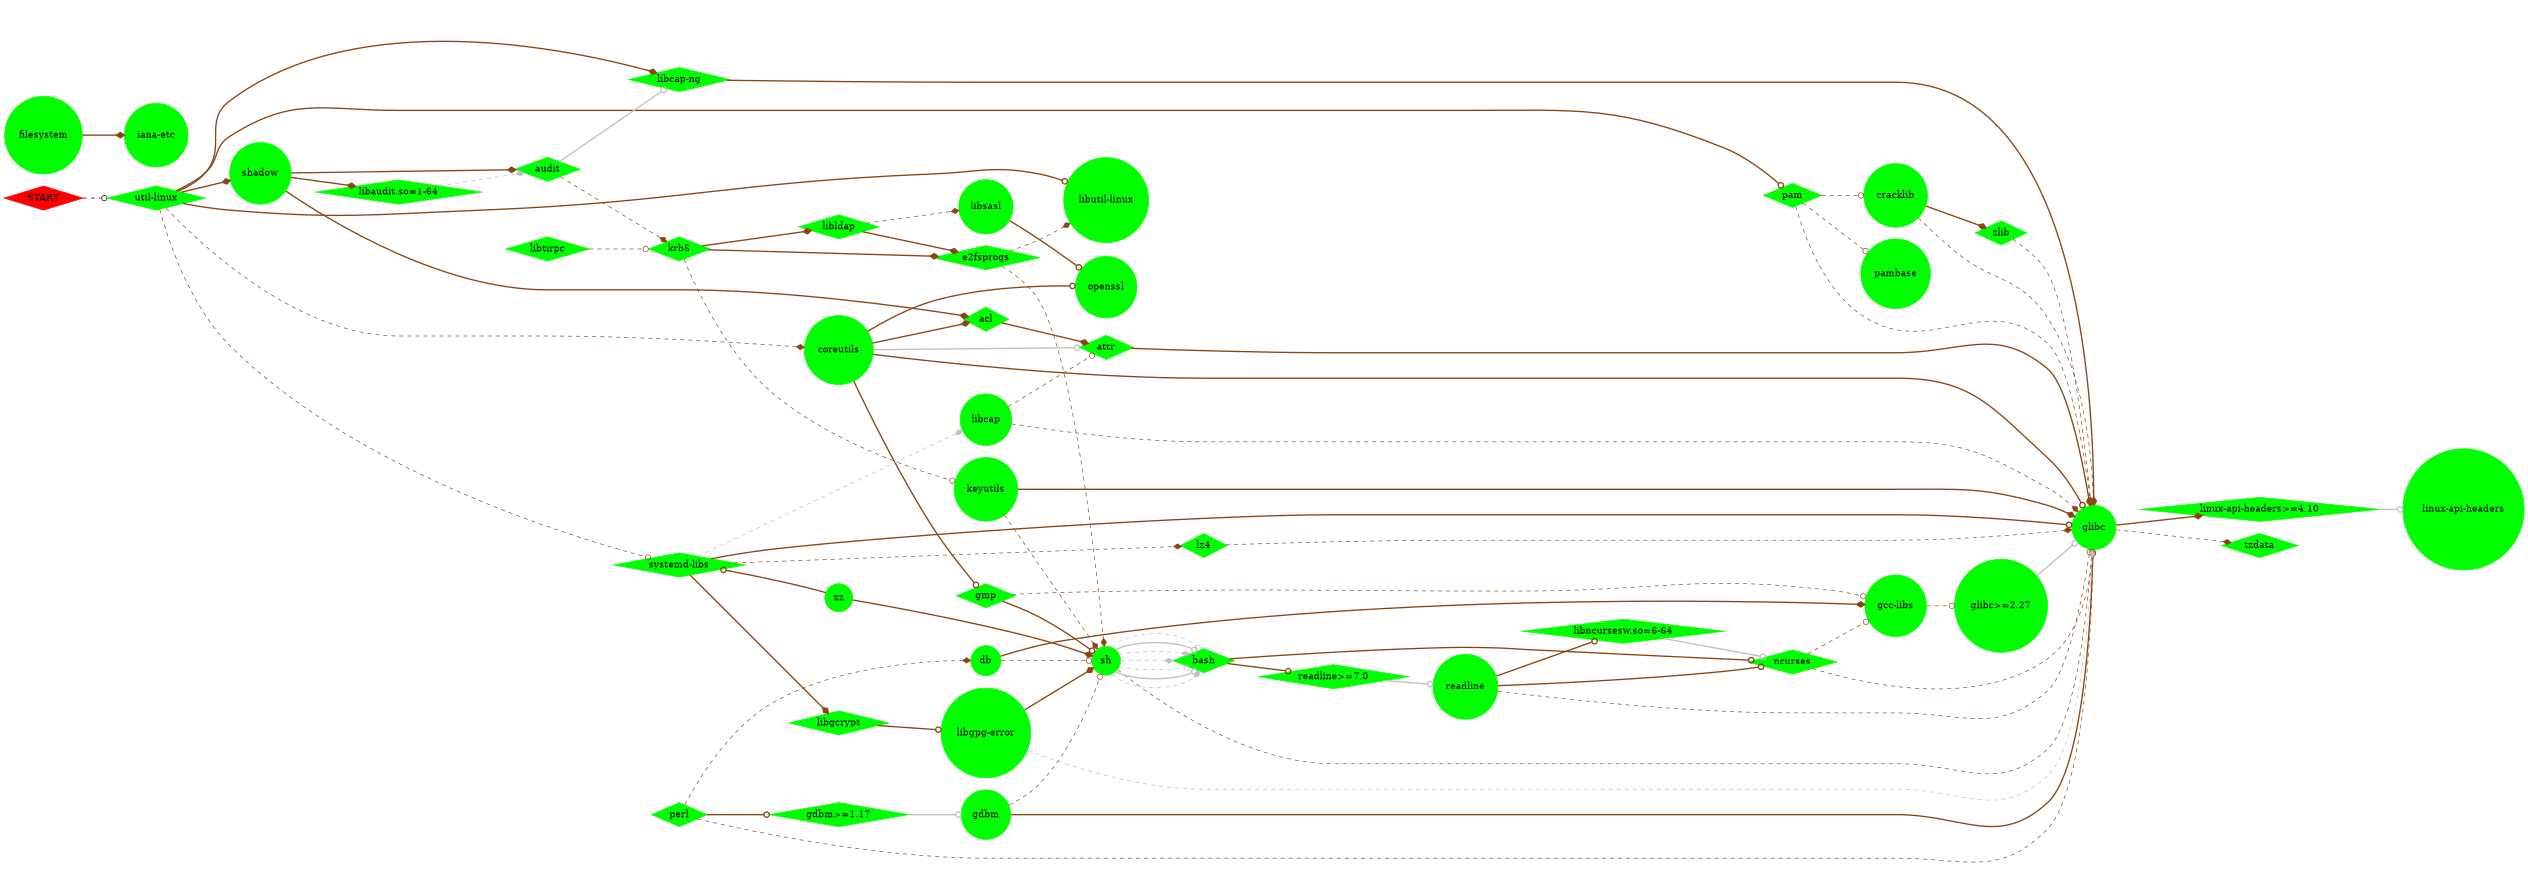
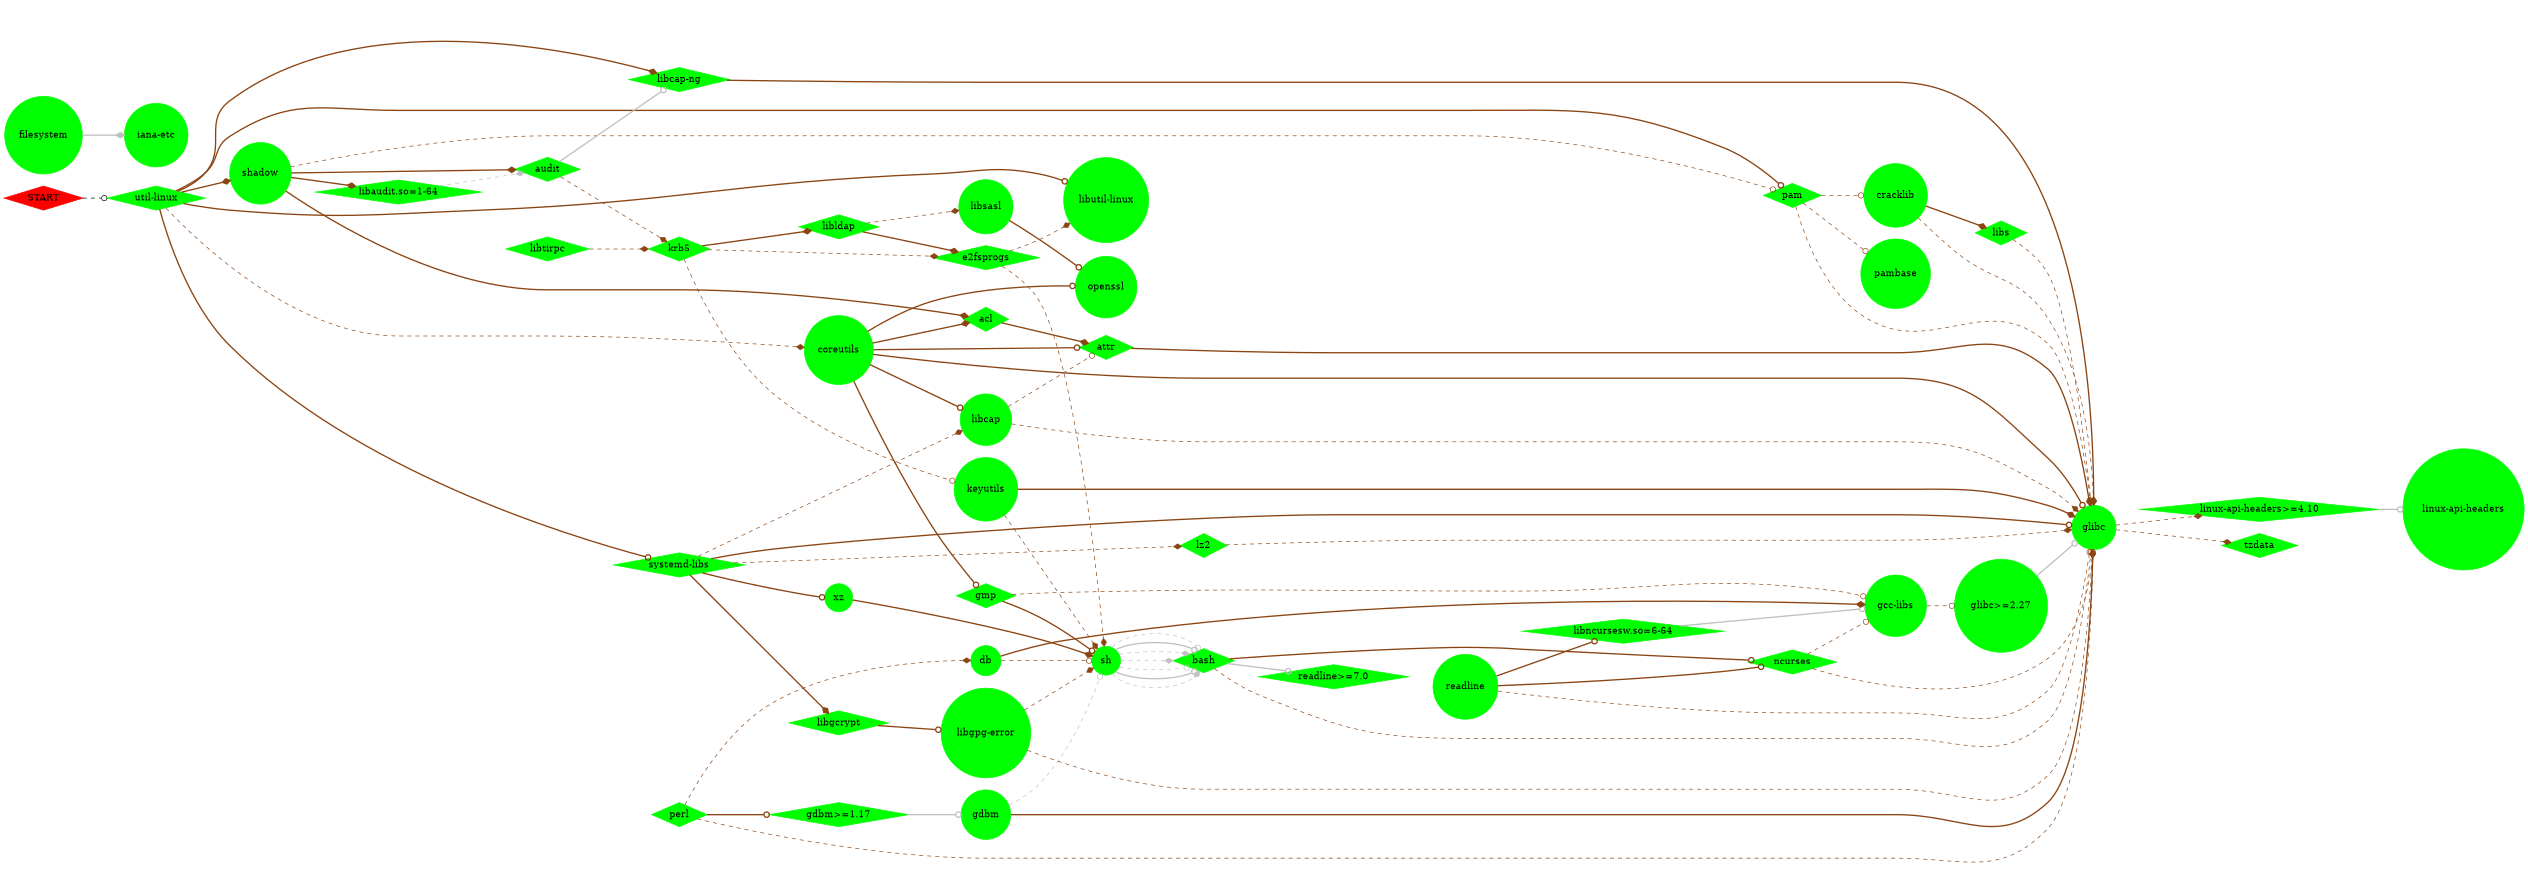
edge "filesystem" -> "iana-etc": color chocolate4 -> grey
edge "shadow" -> "pam": added
node "zlib": label "zlib" -> "libs"
edge "libtirpc" -> "krb5": arrowhead odot -> diamond
edge "krb5" -> "e2fsprogs": style bold -> dashed
edge "cracklib" -> "glibc": arrowhead odot -> diamond
edge "coreutils" -> "attr": color grey -> chocolate4
edge "coreutils" -> "libcap": added
edge "util-linux" -> "systemd-libs": style dashed -> bold
edge "systemd-libs" -> "libcap": color grey -> chocolate4
edge "glibc" -> "linux-api-headers>=4.10": style bold -> dashed
node "lz4": label "lz4" -> "lz2"
edge "xz" -> "systemd-libs": reversed
edge "libncursesw.so=6-64" -> "ncurses": now "libncursesw.so=6-64" -> "gcc-libs"
edge "bash" -> "readline>=7.0": color chocolate4 -> grey
edge "readline>=7.0" -> "readline": removed
edge "libgpg-error" -> "sh": style bold -> dashed
edge "gdbm" -> "sh": color chocolate4 -> grey
edge "sh" -> "glibc": now "bash" -> "glibc"
edge "libgpg-error" -> "glibc": color grey -> chocolate4
